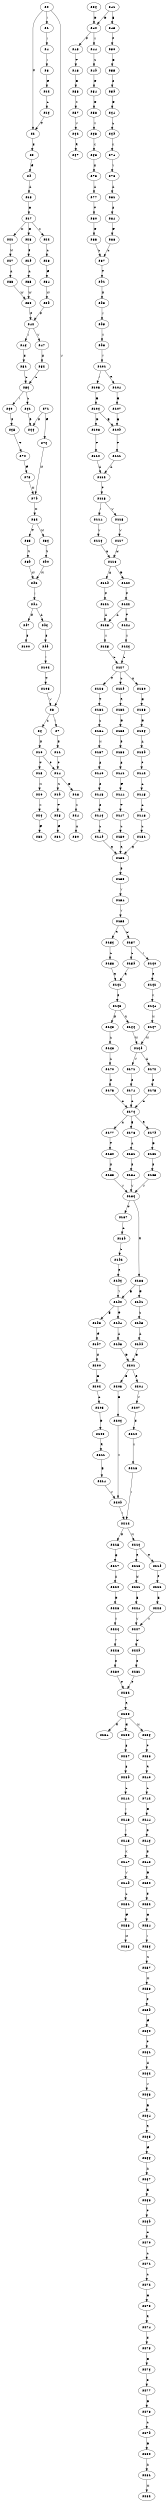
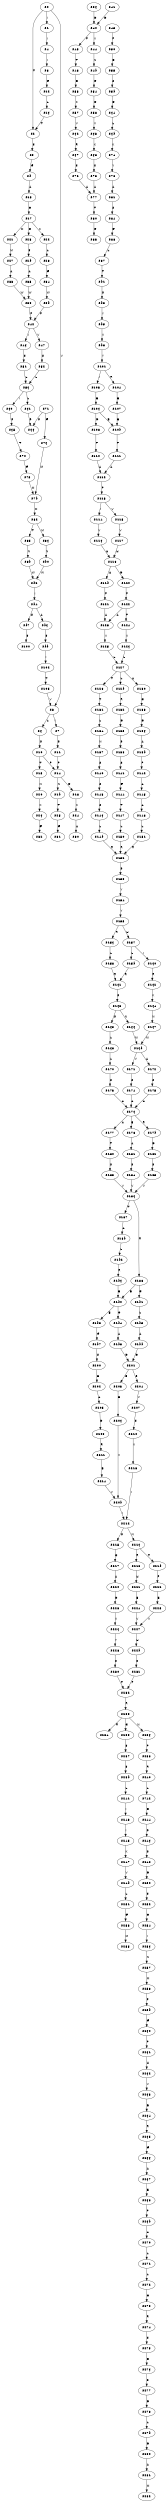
edge "S41" -> "S45": removed, label "E"
node "S72": added
edge "S83" -> "S87": removed, label "L"
edge "S196" -> "S190": label "Y" -> "E"
